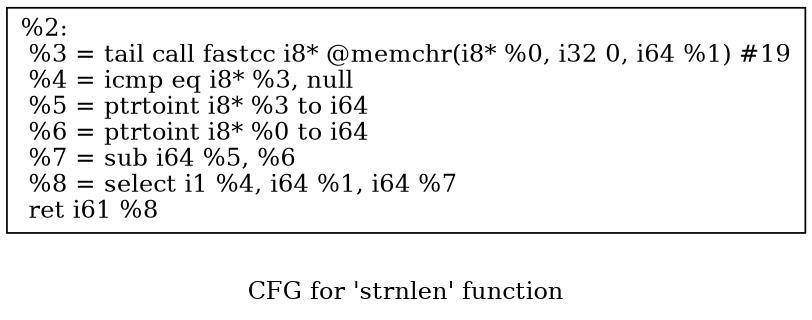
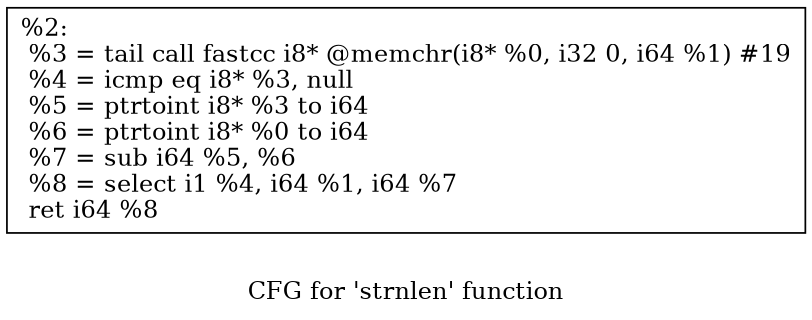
node "%2:": text "ret i61 %8" -> "ret i64 %8"
